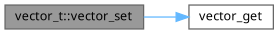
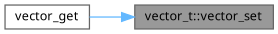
edge "vector_t::vector_set" -> "vector_get": reversed
